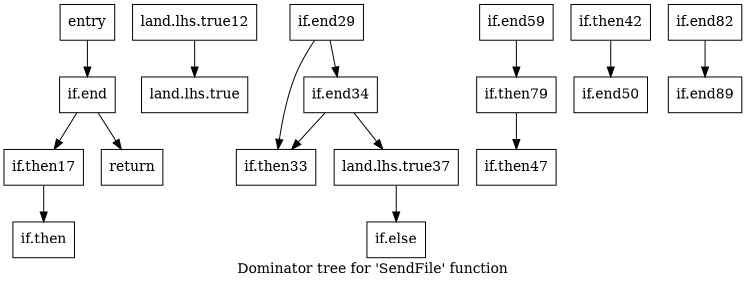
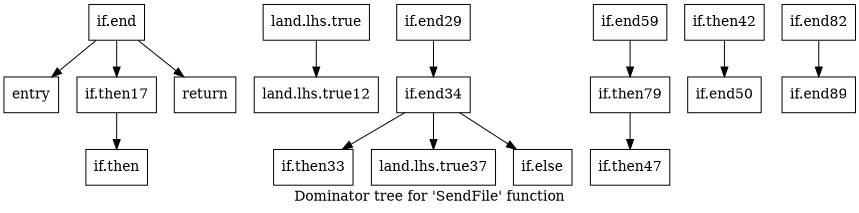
edge "entry" -> "if.end": reversed
edge "land.lhs.true12" -> "land.lhs.true": reversed
edge "if.end29" -> "if.then33": removed
edge "land.lhs.true37" -> "if.else": now "if.end34" -> "if.else"
